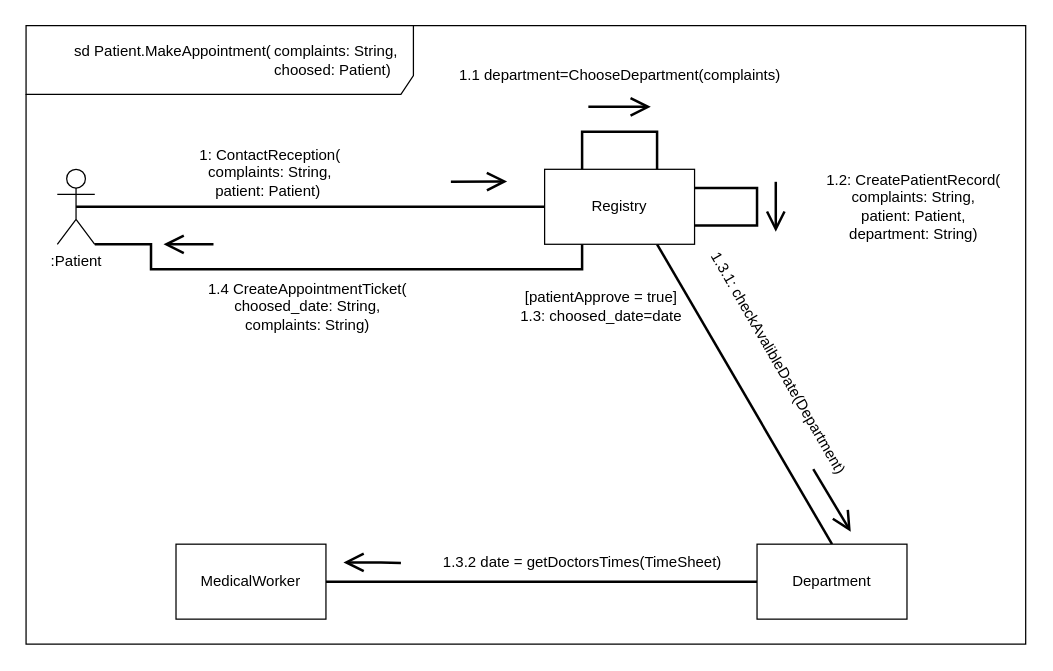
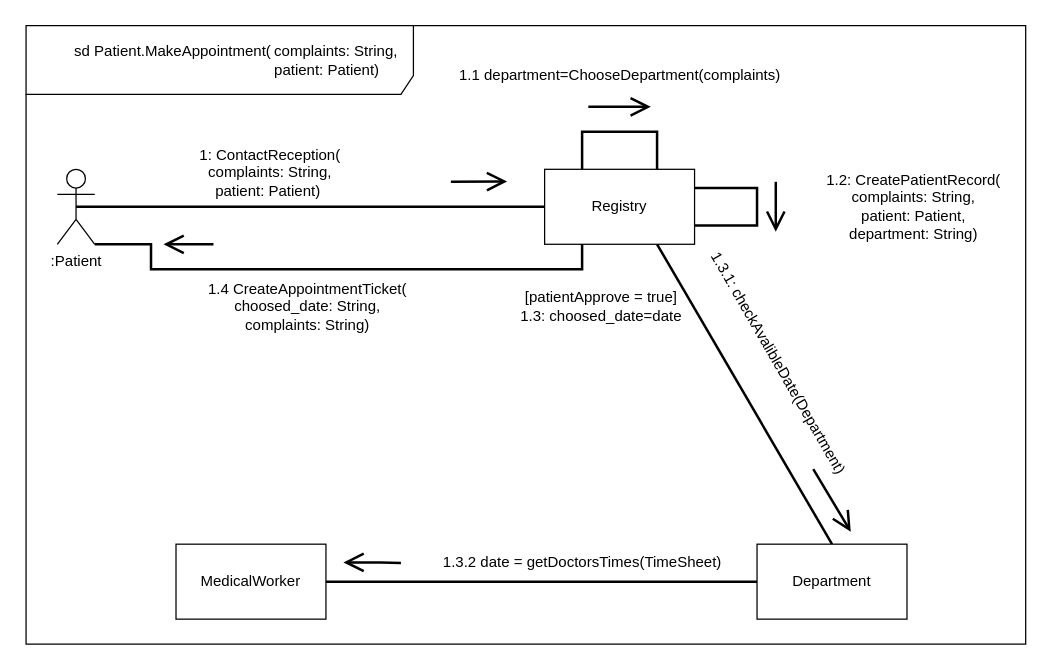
node "sd Patient.MakeAppointment( сomplaints: String, choosed: Patient)": label "sd Patient.MakeAppointment( сomplaints: String, choosed: Patient)" -> "sd Patient.MakeAppointment( сomplaints: String, patient: Patient)"
